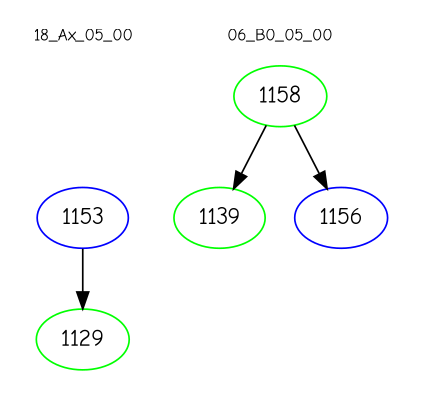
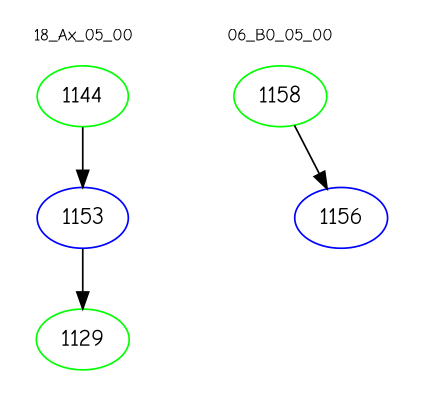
node "1144": added
node "1139": removed
